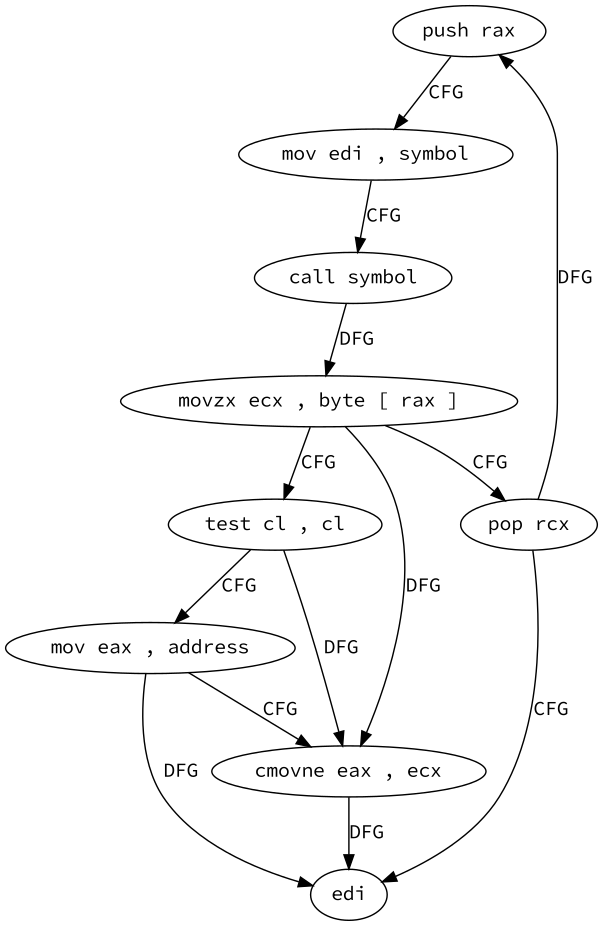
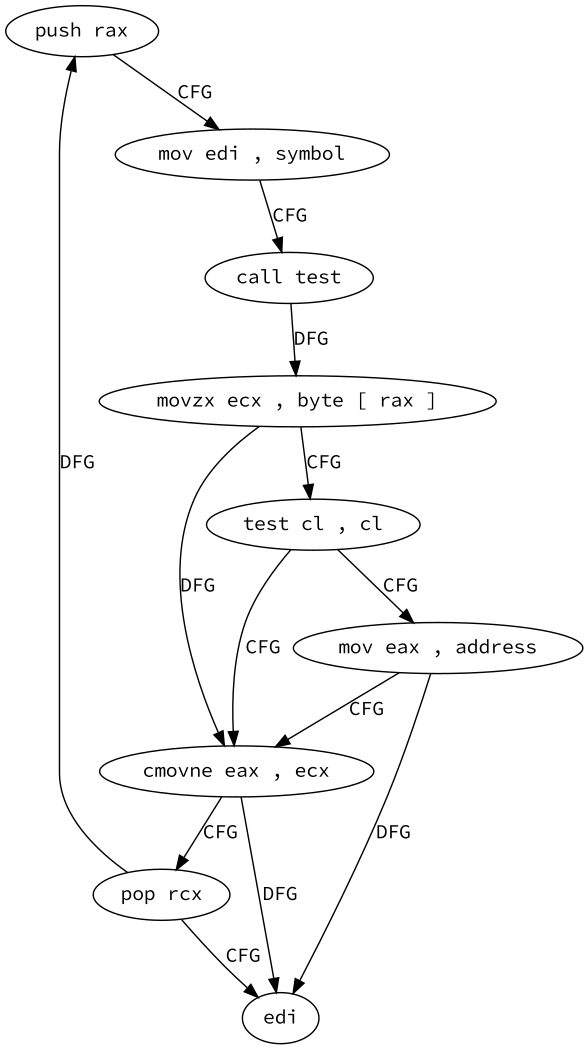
node "call symbol": label "call symbol" -> "call test"
edge "movzx ecx , byte [ rax ]" -> "pop rcx": now "cmovne eax , ecx" -> "pop rcx"
edge "test cl , cl" -> "cmovne eax , ecx": label "DFG" -> "CFG"
